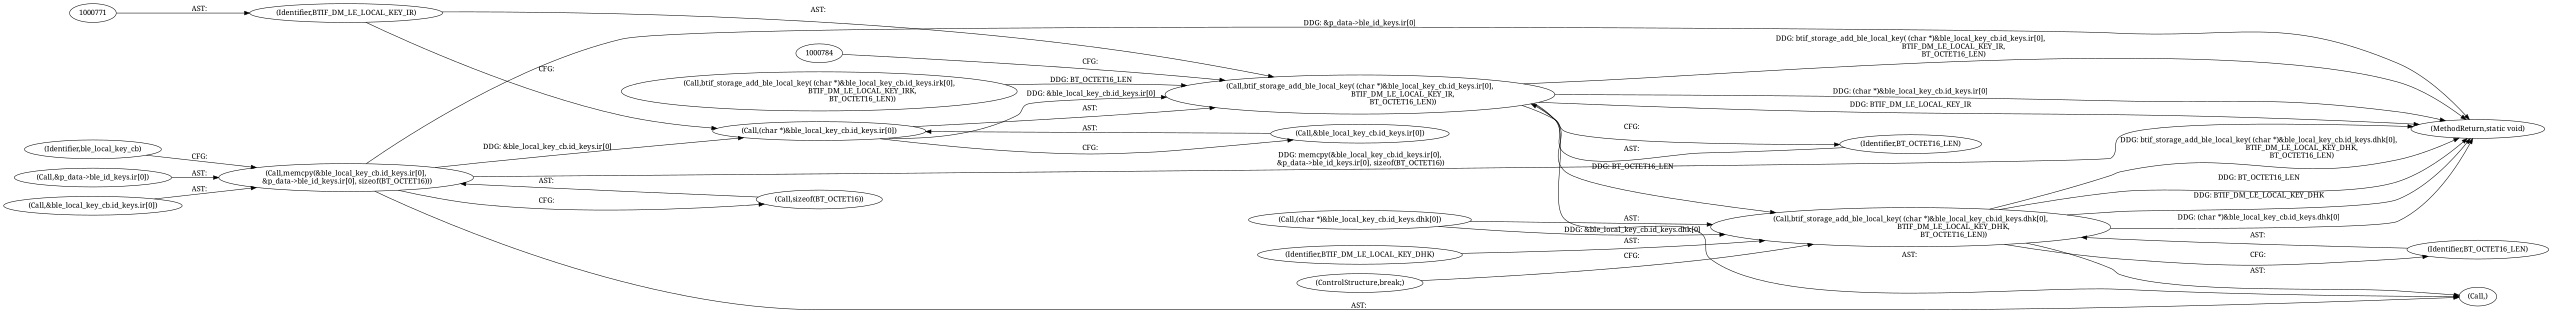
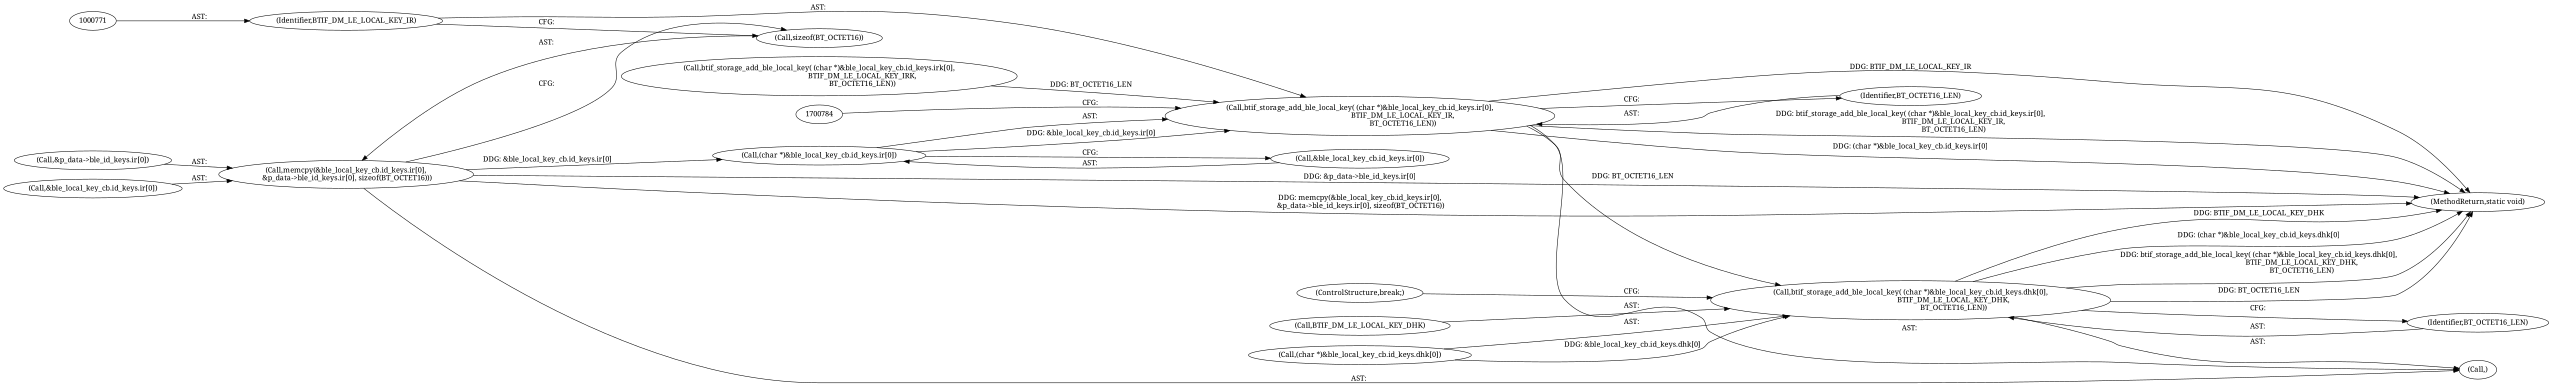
node "1000784": label "1000784" -> "1700784"
edge "(Identifier,BTIF_DM_LE_LOCAL_KEY_IR)" -> "(Call,(char *)&ble_local_key_cb.id_keys.ir[0])": now "(Identifier,BTIF_DM_LE_LOCAL_KEY_IR)" -> "(Call,sizeof(BT_OCTET16))"
node "(Identifier,ble_local_key_cb)": removed
node "(Identifier,BTIF_DM_LE_LOCAL_KEY_DHK)": label "(Identifier,BTIF_DM_LE_LOCAL_KEY_DHK)" -> "(Call,BTIF_DM_LE_LOCAL_KEY_DHK)"
